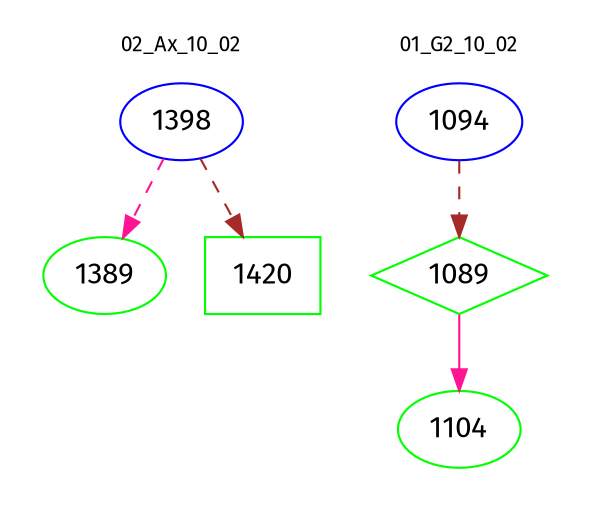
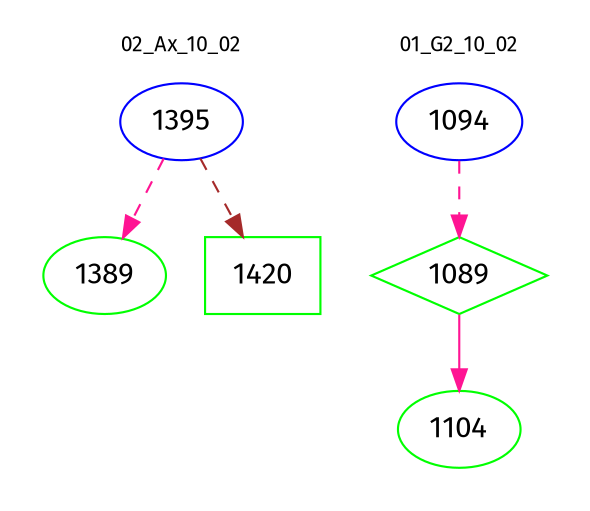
node "1398": label "1398" -> "1395"
edge "1094" -> "1089": color brown -> deeppink
